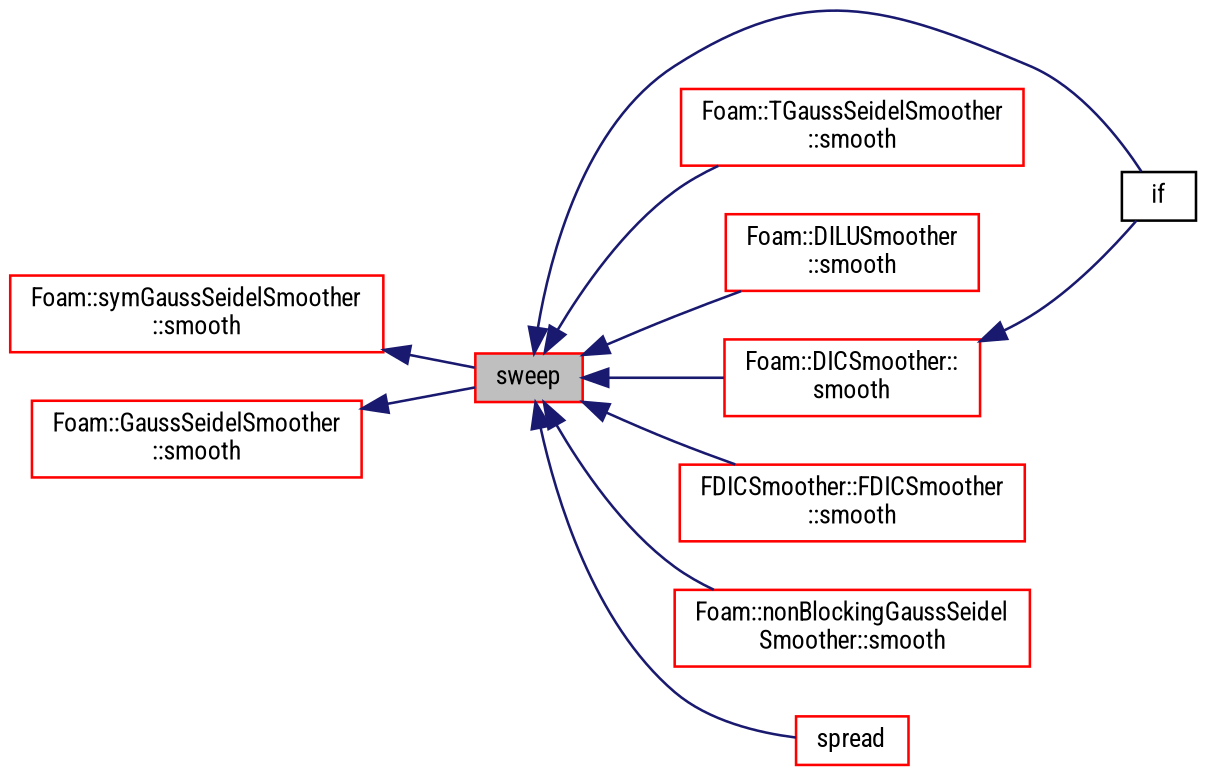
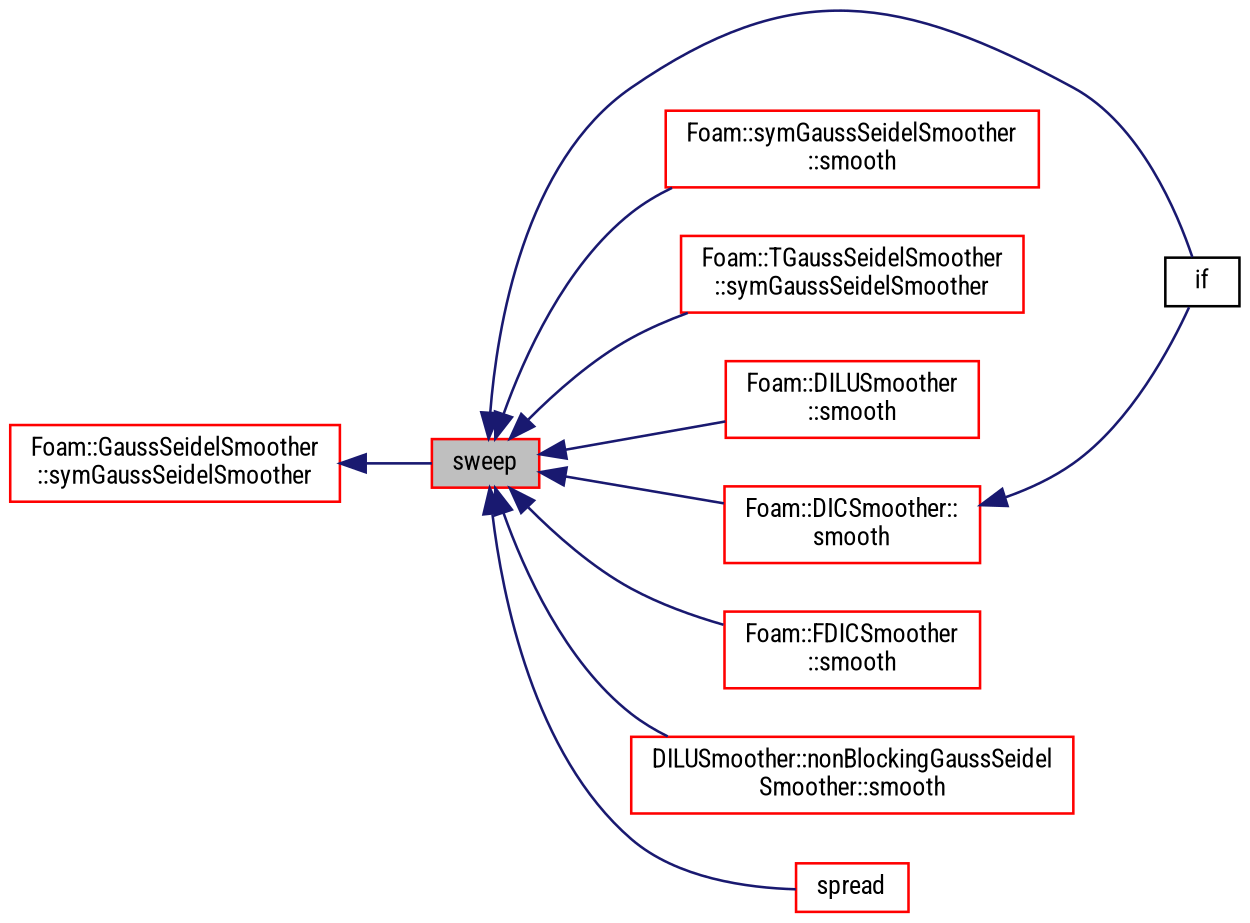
node "Foam::TGaussSeidelSmoother ::smooth": label "Foam::TGaussSeidelSmoother ::smooth" -> "Foam::TGaussSeidelSmoother ::symGaussSeidelSmoother"
edge "sweep" -> "Foam::symGaussSeidelSmoother ::smooth": reversed
node "Foam::GaussSeidelSmoother ::smooth": label "Foam::GaussSeidelSmoother ::smooth" -> "Foam::GaussSeidelSmoother ::symGaussSeidelSmoother"
node "FDICSmoother::FDICSmoother ::smooth": label "FDICSmoother::FDICSmoother ::smooth" -> "Foam::FDICSmoother ::smooth"
node "Foam::nonBlockingGaussSeidel Smoother::smooth": label "Foam::nonBlockingGaussSeidel Smoother::smooth" -> "DILUSmoother::nonBlockingGaussSeidel Smoother::smooth"
